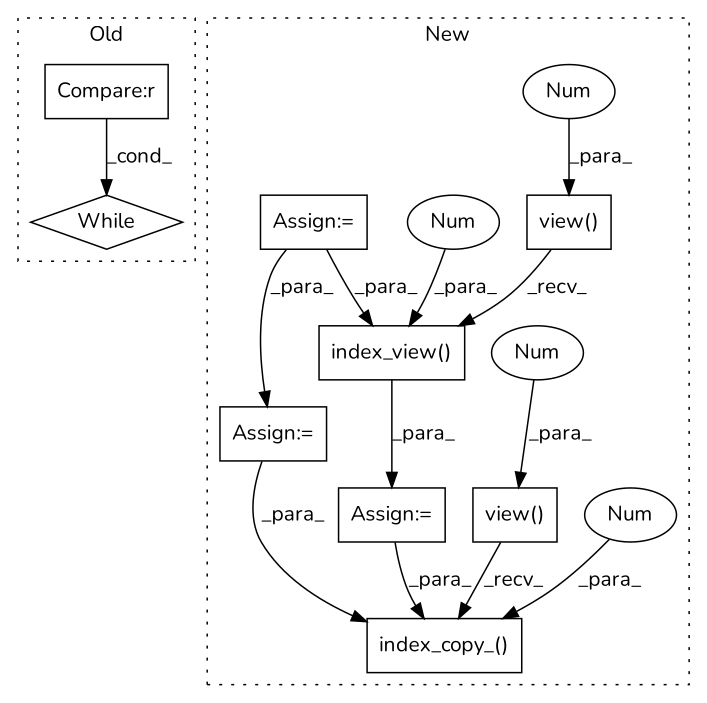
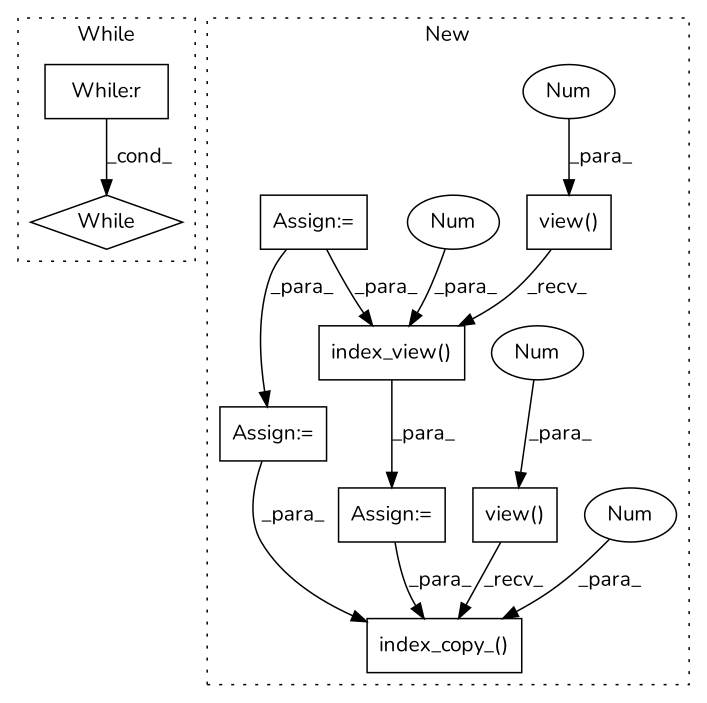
cluster "Old": label "Old" -> "While"
node "Compare:r": label "Compare:r" -> "While:r"
